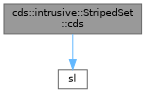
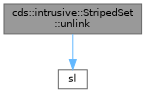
node "cds::intrusive::StripedSet ::cds": label "cds::intrusive::StripedSet ::cds" -> "cds::intrusive::StripedSet ::unlink"
